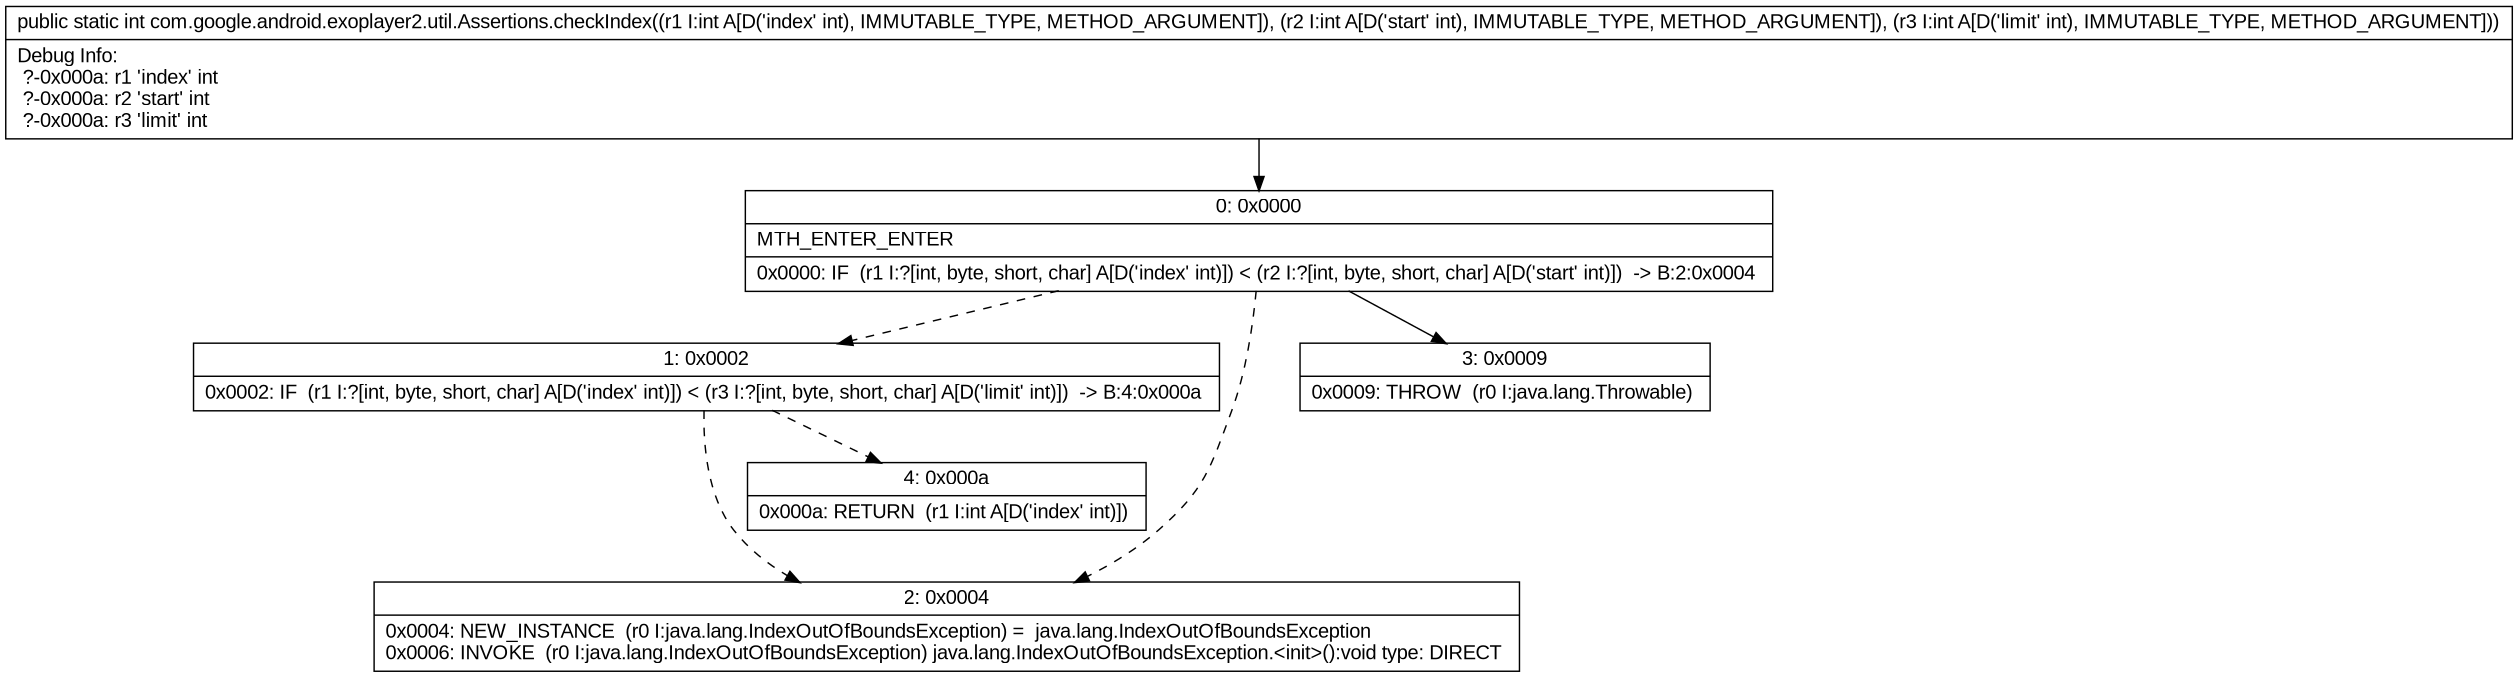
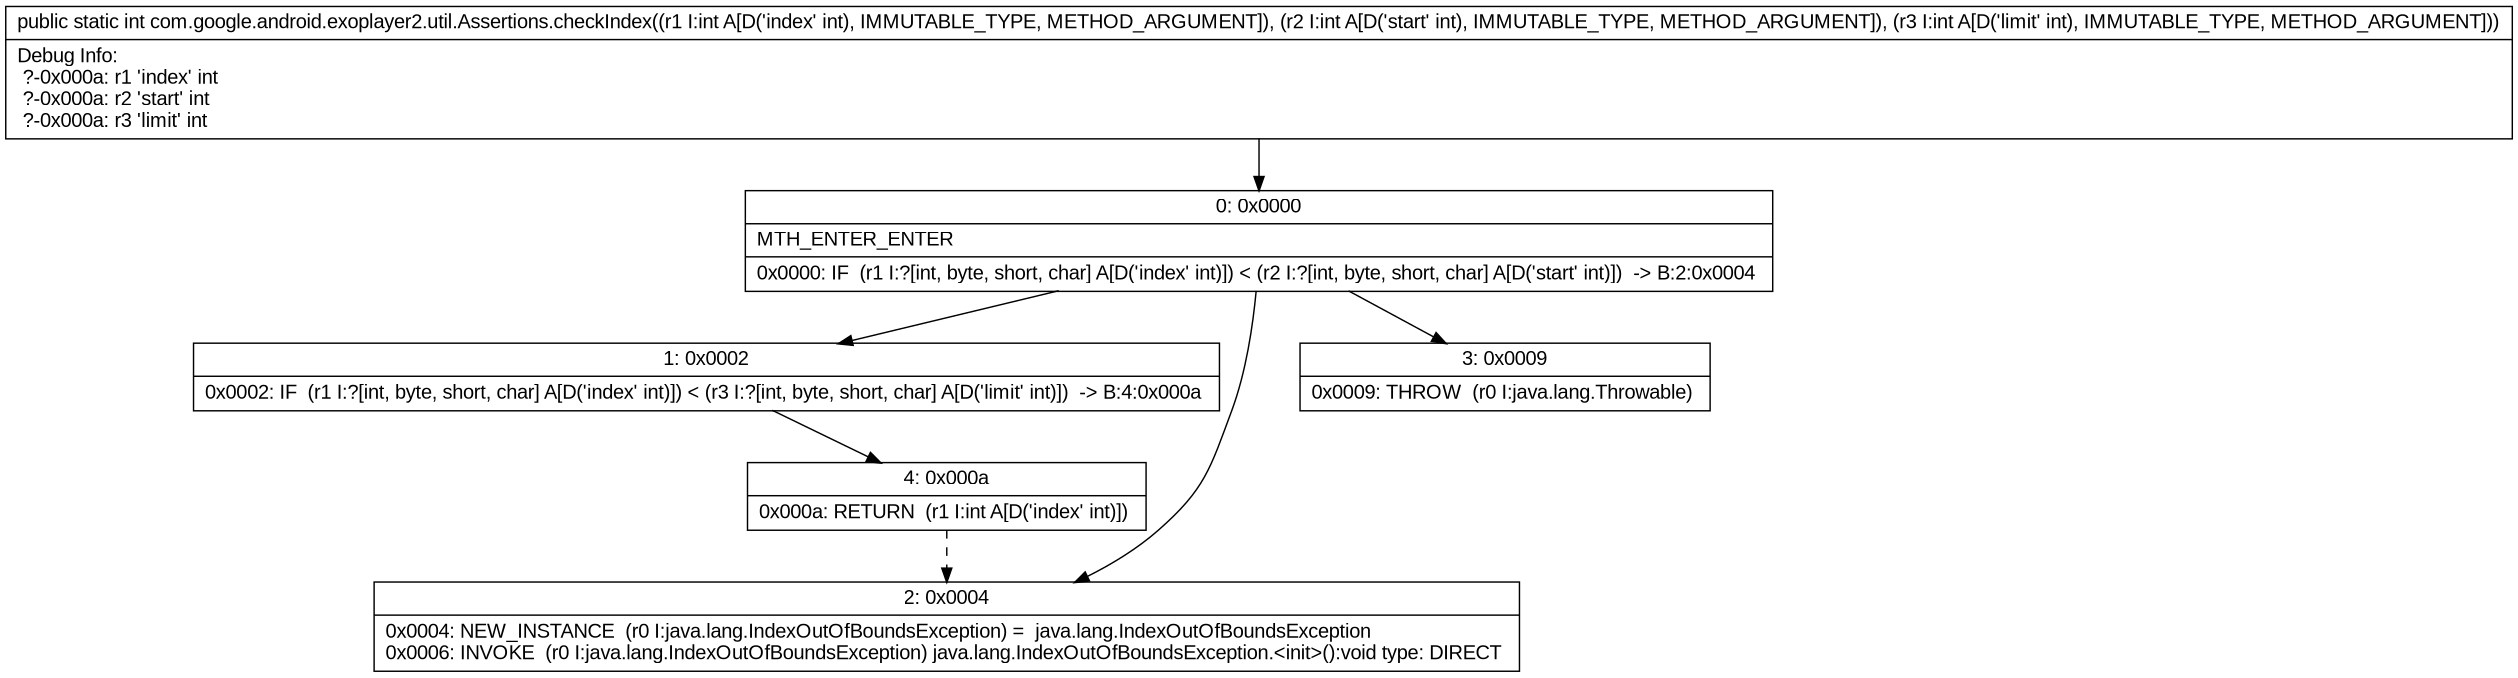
edge "0: 0x0000" -> "1: 0x0002": style dashed -> solid
edge "1: 0x0002" -> "4: 0x000a": style dashed -> solid
edge "0: 0x0000" -> "2: 0x0004": style dashed -> solid
edge "1: 0x0002" -> "2: 0x0004": now "4: 0x000a" -> "2: 0x0004"
